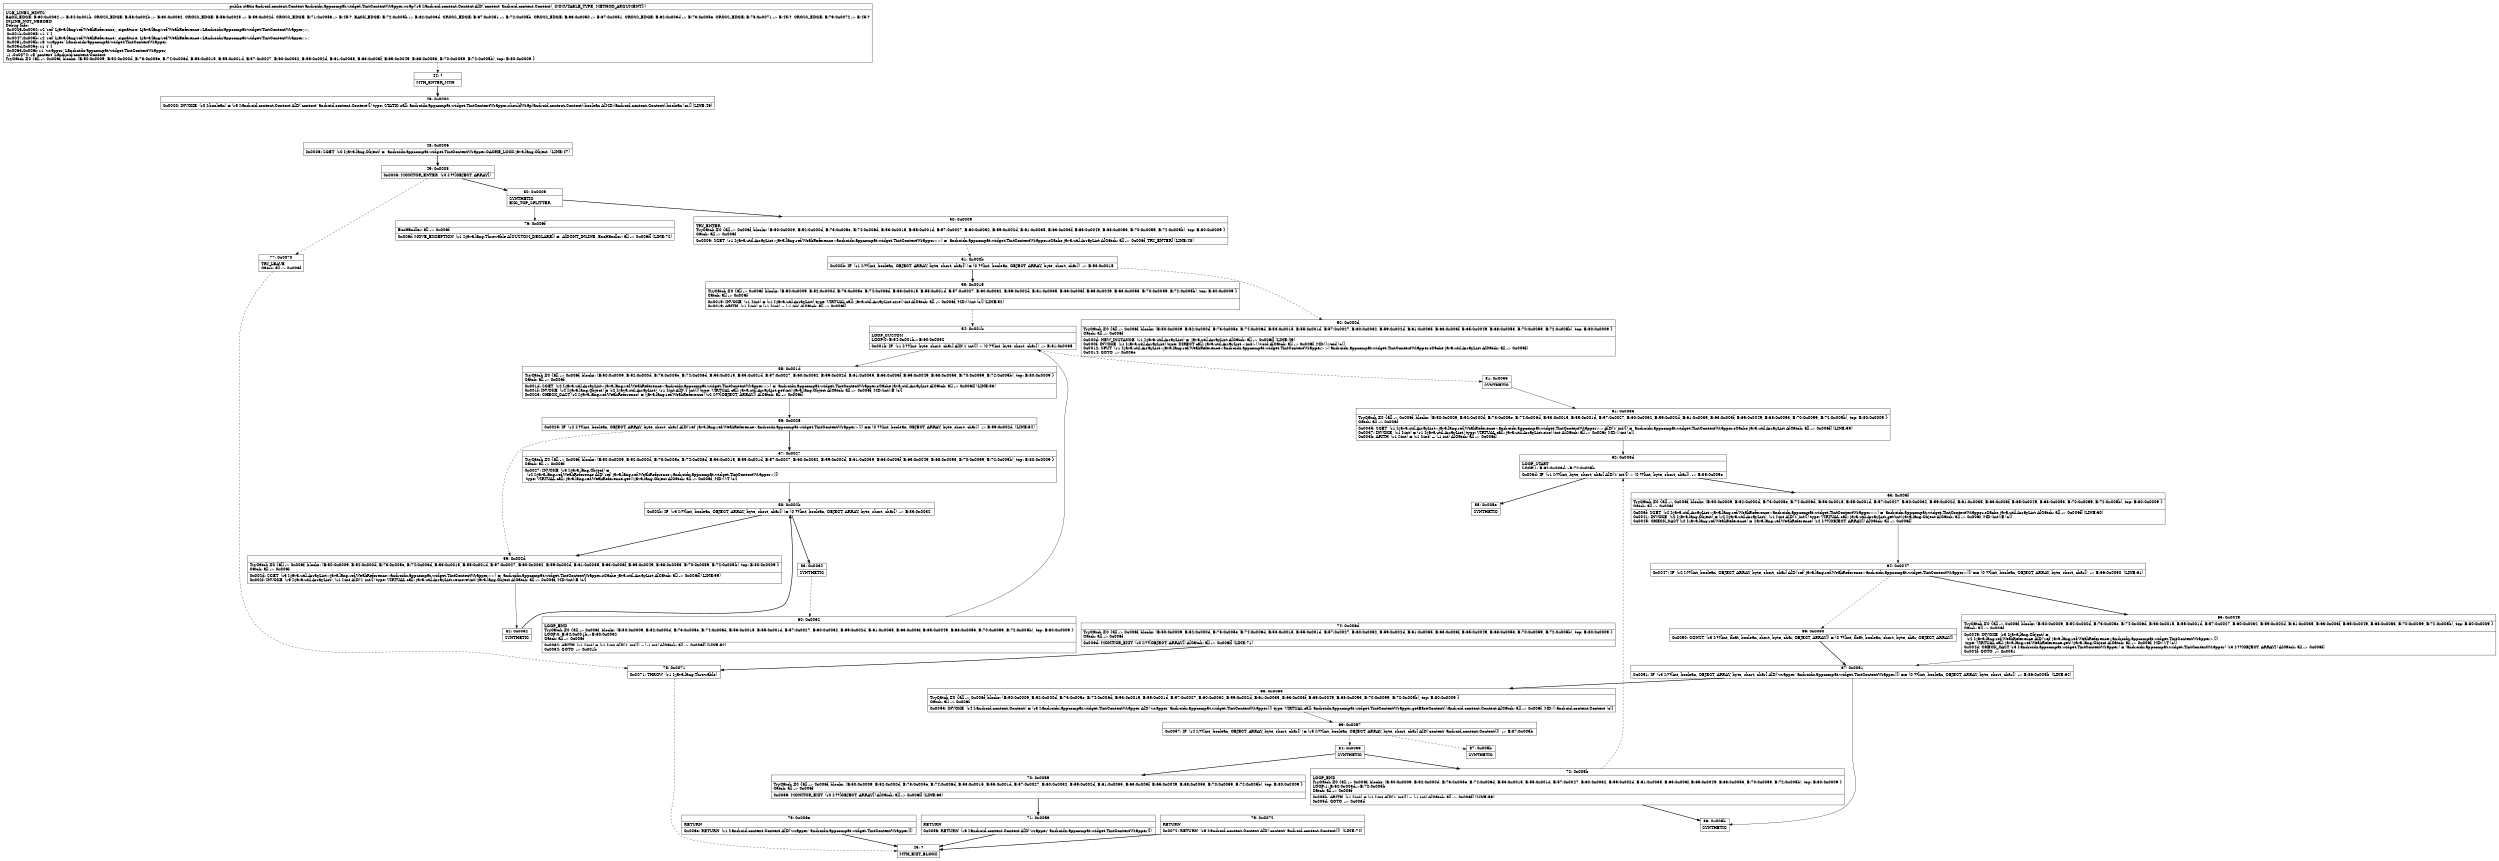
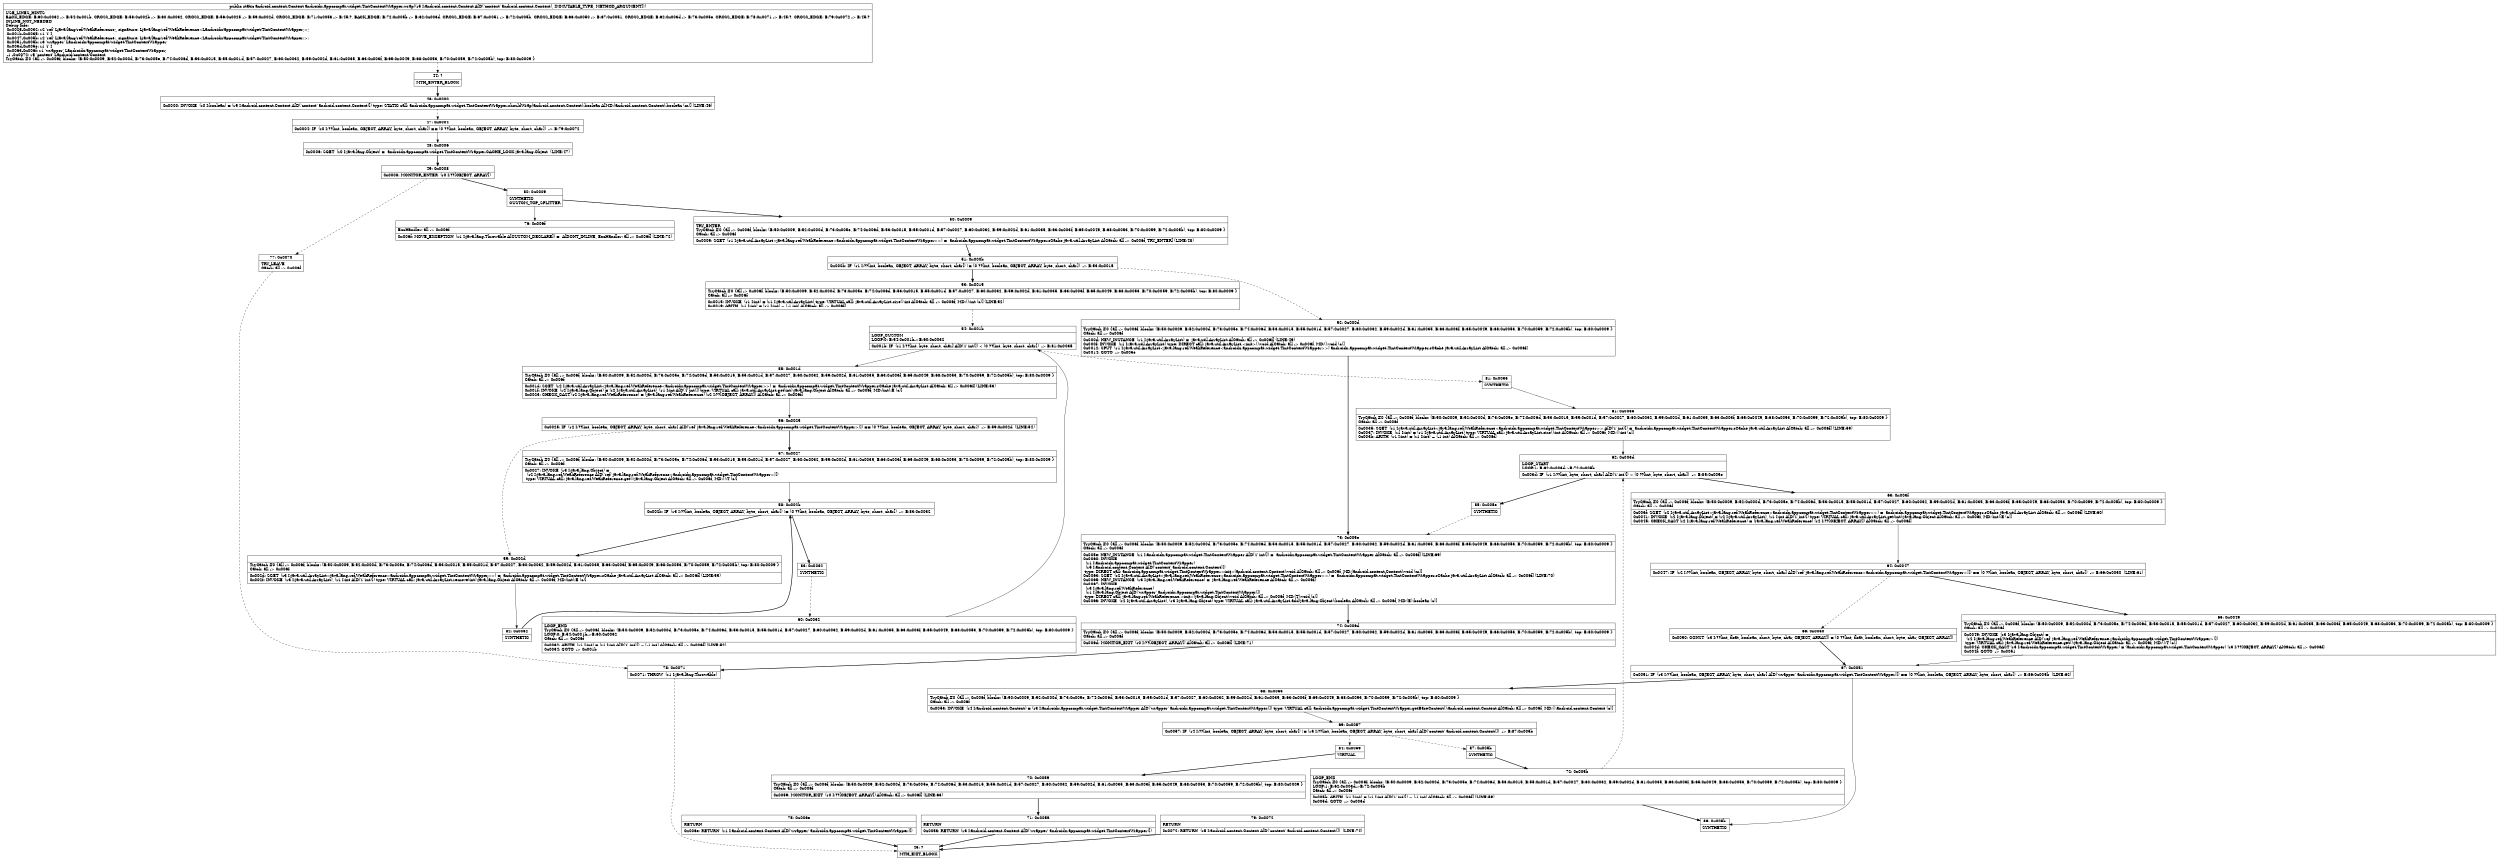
node "44: ?": text "MTH_ENTER_MTH" -> "MTH_ENTER_BLOCK"
node "47: 0x0004": added
node "80: 0x0009": text "EXC_TOP_SPLITTER" -> "CUSTOM_TOP_SPLITTER"
edge "50: 0x0009" -> "51: 0x000b": style dashed -> bold
node "73: 0x005e": added
node "84: 0x0059": text "SYNTHETIC" -> "VIRTUAL"
edge "84: 0x0059" -> "72: 0x005b": now "87: 0x005b" -> "72: 0x005b"
